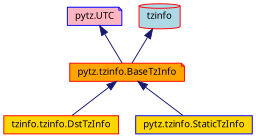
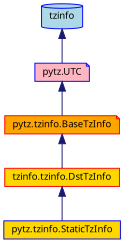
node "tzinfo": color red -> blue
edge "pytz.tzinfo.BaseTzInfo" -> "tzinfo": now "pytz.UTC" -> "tzinfo"
edge "pytz.tzinfo.StaticTzInfo" -> "pytz.tzinfo.BaseTzInfo": now "pytz.tzinfo.StaticTzInfo" -> "tzinfo.tzinfo.DstTzInfo"
